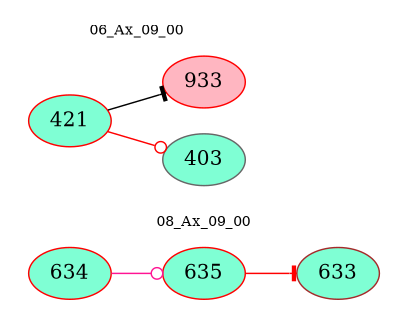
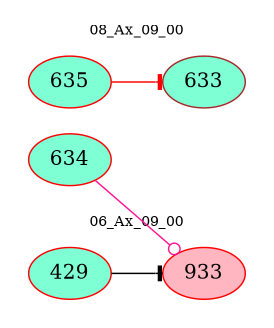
node "421": label "421" -> "429"
node "403": removed
edge "634" -> "635": now "634" -> "933"
